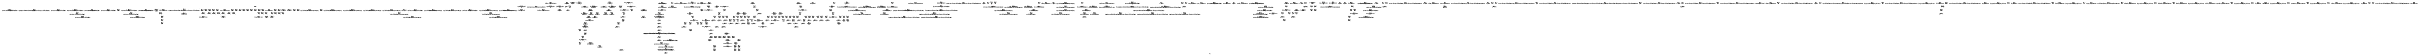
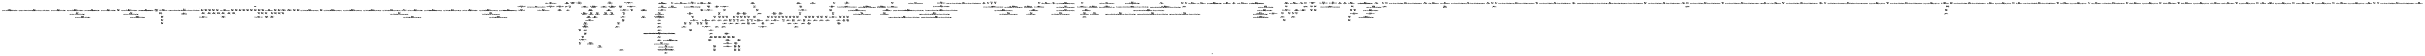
node "NodeID: 12": added
